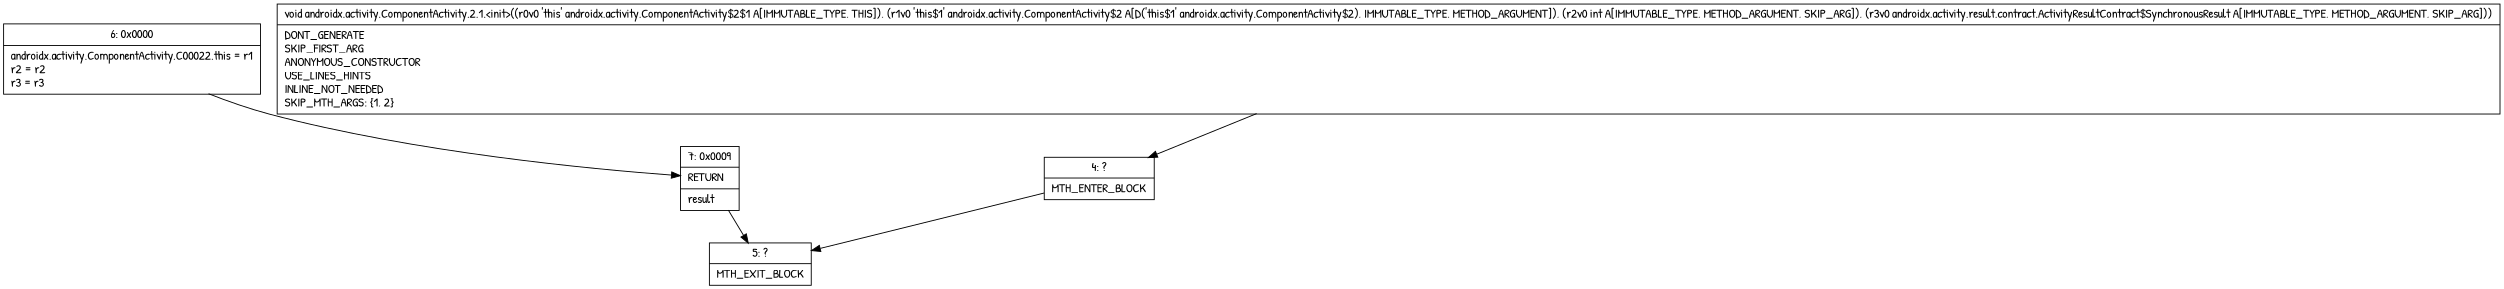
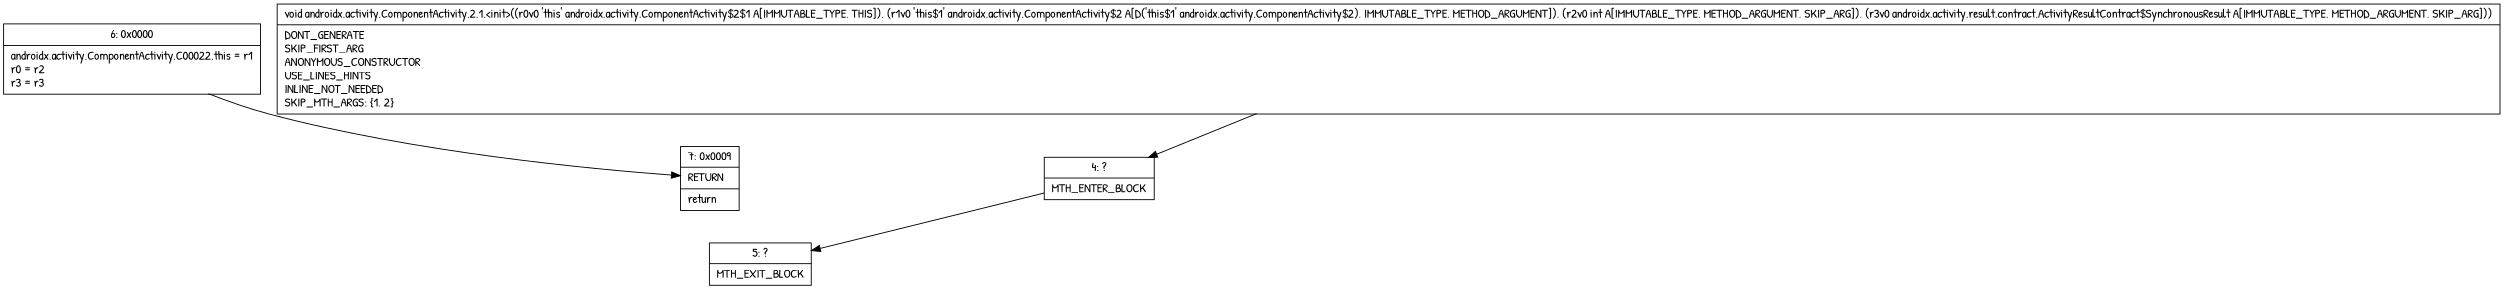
node "6: 0x0000": text "r2 = r2" -> "r0 = r2"
node "7: 0x0009": text "result" -> "return"
edge "7: 0x0009" -> "5: ?": removed
